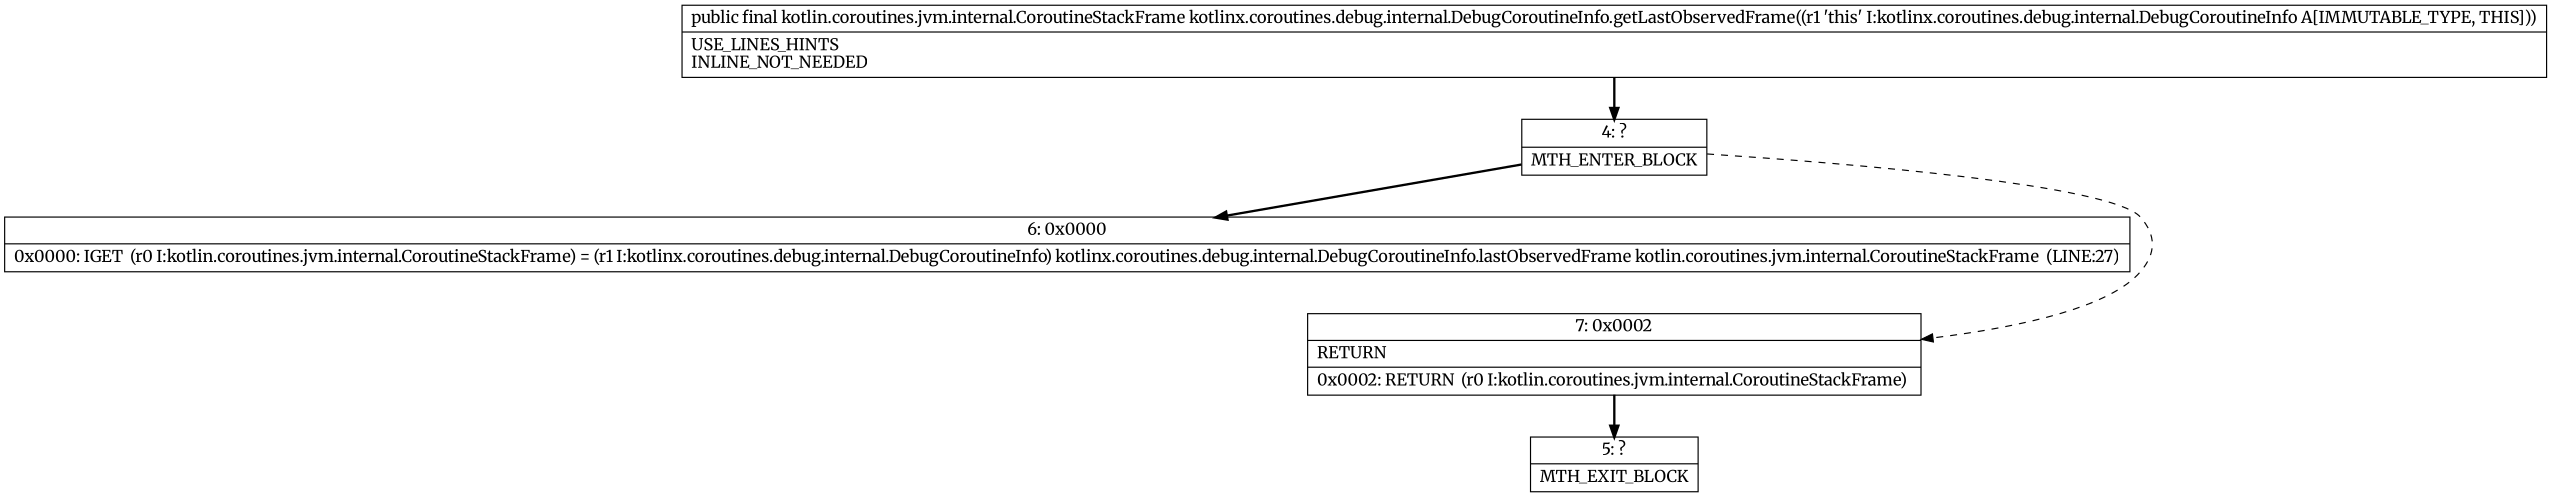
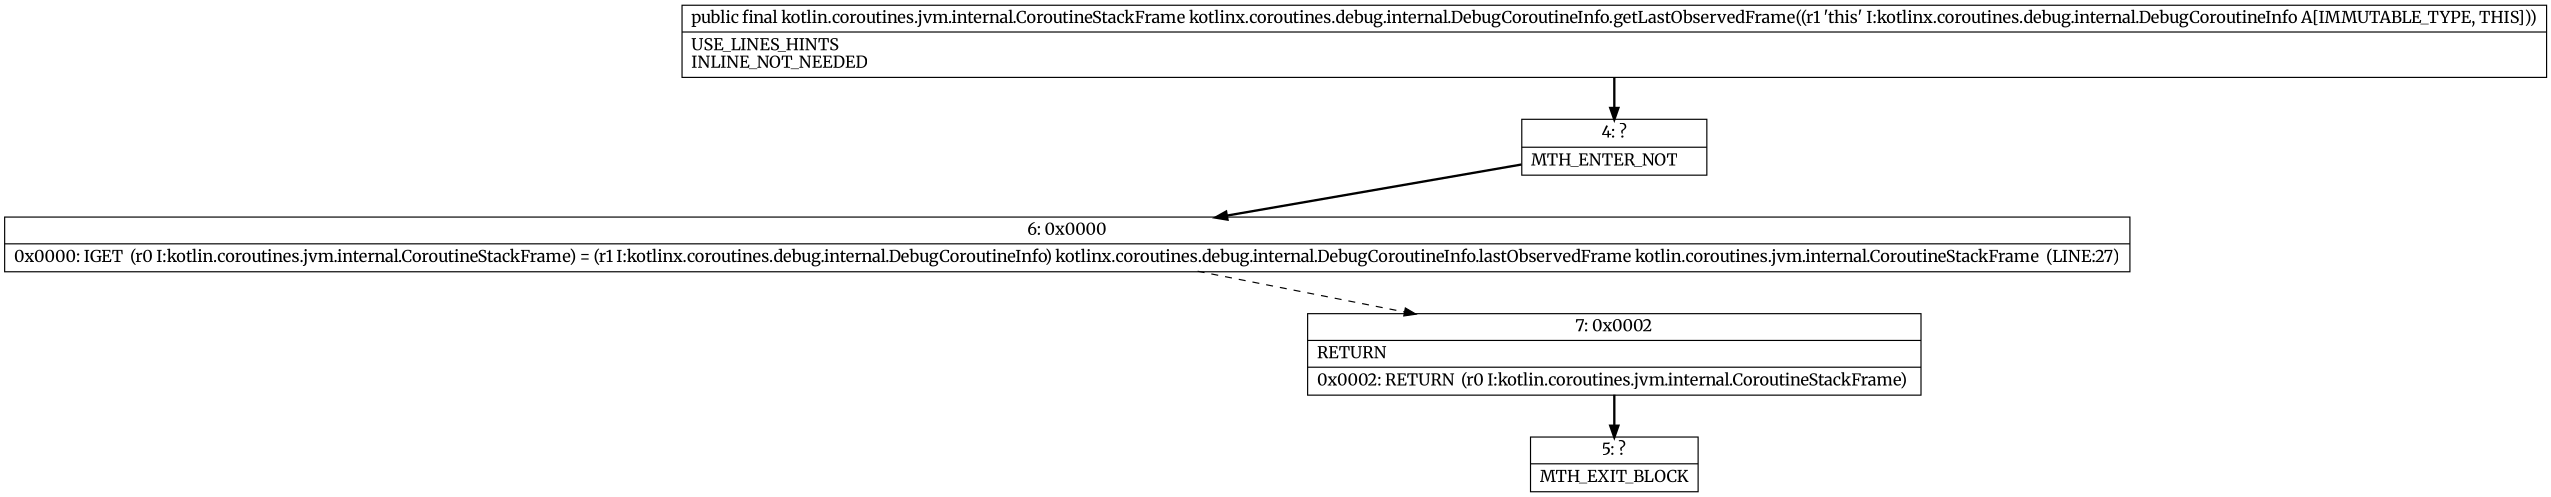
node "4: ?": text "MTH_ENTER_BLOCK" -> "MTH_ENTER_NOT"
edge "4: ?" -> "7: 0x0002": now "6: 0x0000" -> "7: 0x0002"
